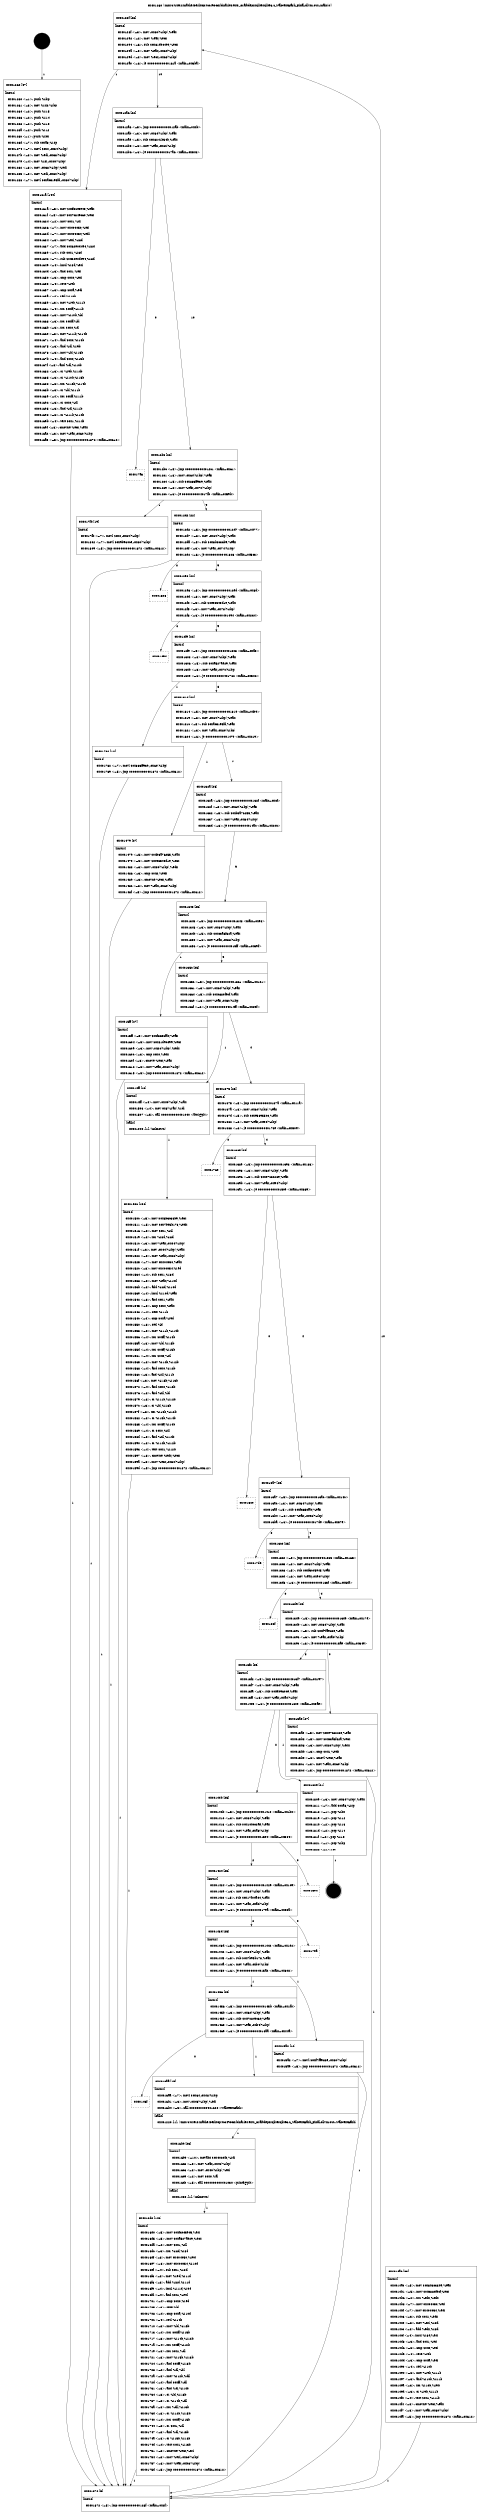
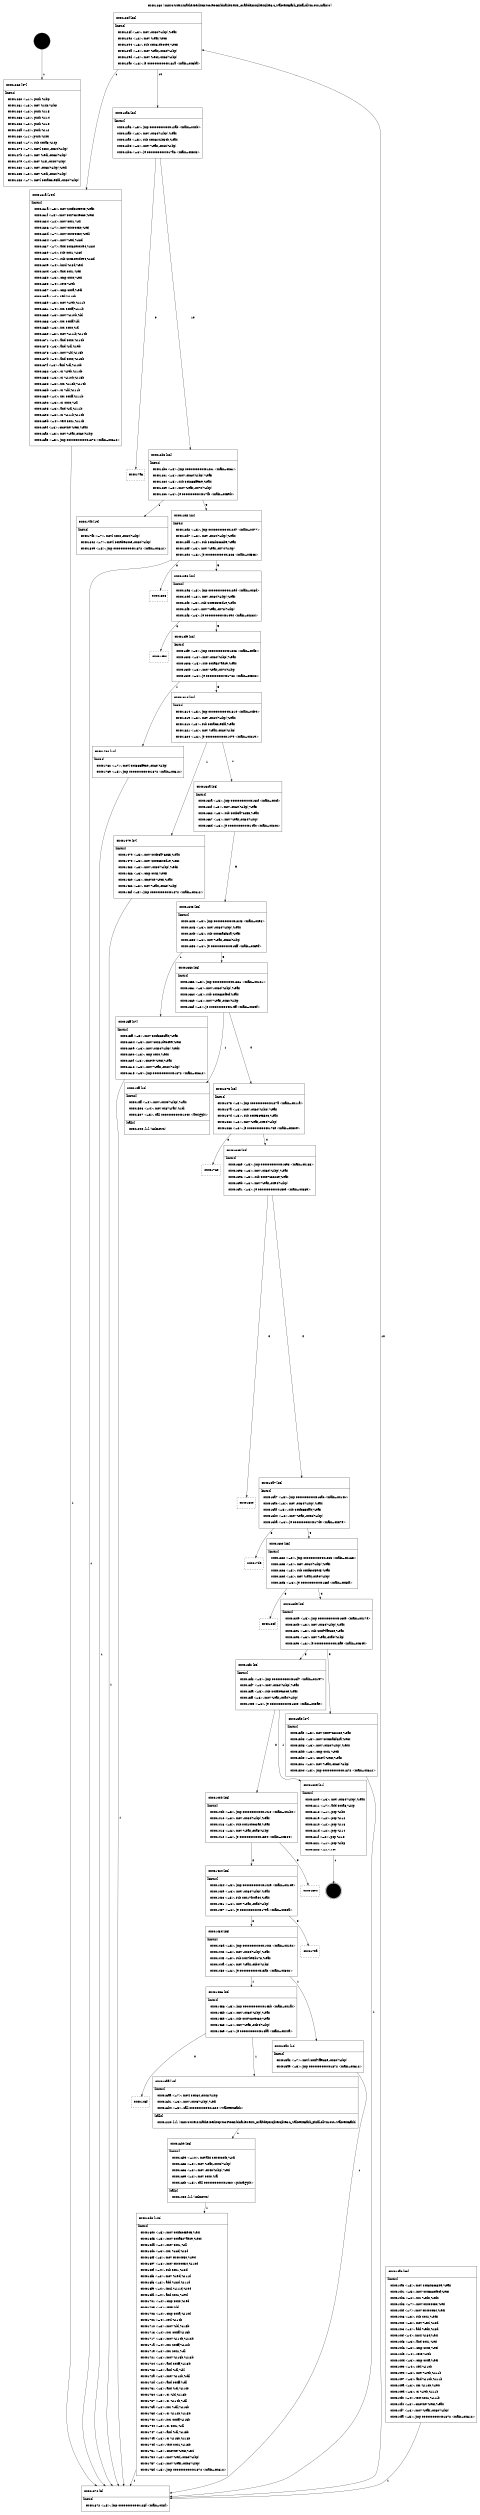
node "0x40150c [150]": removed
